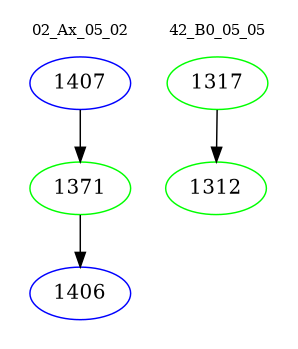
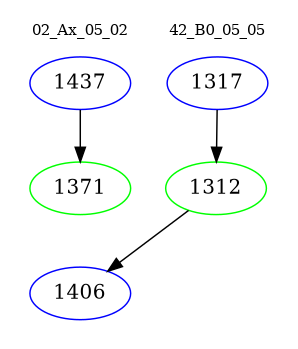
node "1407": label "1407" -> "1437"
node "1317": color green -> blue
edge "1371" -> "1406": now "1312" -> "1406"
